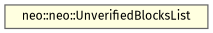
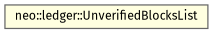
node "neo::neo::UnverifiedBlocksList": label "neo::neo::UnverifiedBlocksList" -> "neo::ledger::UnverifiedBlocksList"
